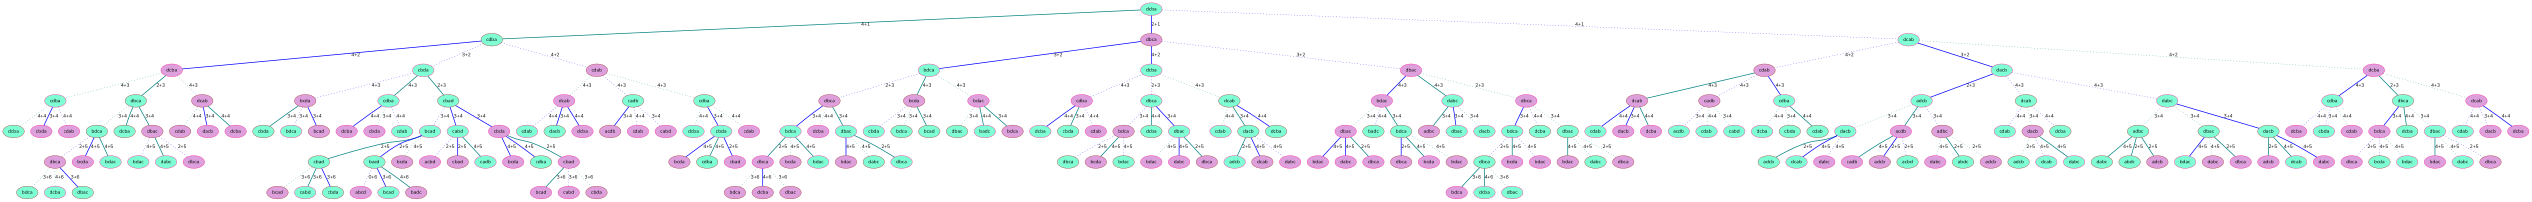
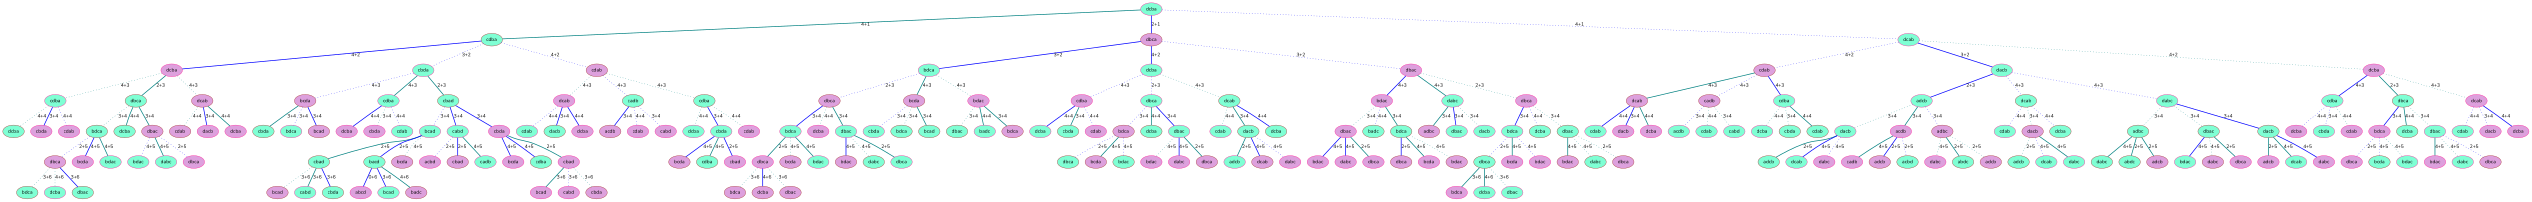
edge "bacd" -- "abcd": style dotted -> bold
